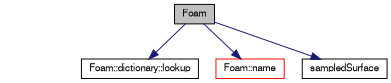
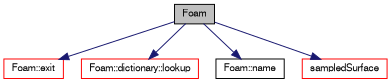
node "Foam::exit": added
node "Foam::dictionary::lookup": color black -> red
node "Foam::name": color red -> black
node "sampledSurface": color black -> red
